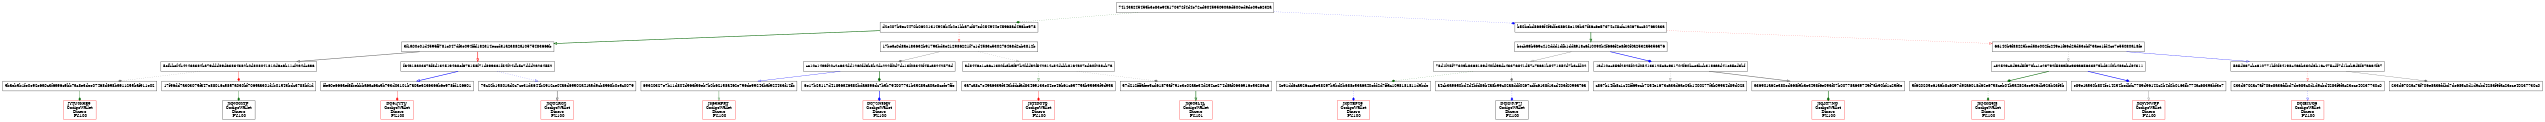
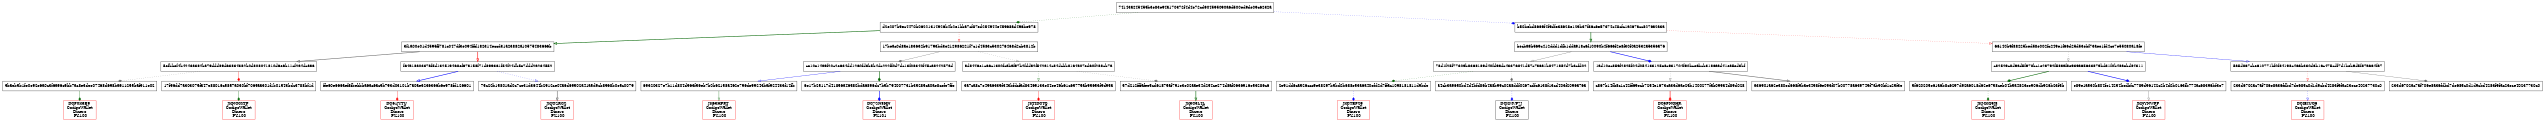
node "JYTU0K3E9 CodigoWallet Dinero PY-100": label "JYTU0K3E9 CodigoWallet Dinero PY-100" -> "DCF0K3E9 CodigoWallet Dinero PY-100"
node "JKNO0XTP CodigoWallet Dinero PY-100": color black -> red
node "DC7SN8HN CodigoWallet Dinero PY-100": label "DC7SN8HN CodigoWallet Dinero PY-100" -> "DC7SN8HN CodigoWallet Dinero PY-101"
node "JK3C3L4L CodigoWallet Dinero PY-101": label "JK3C3L4L CodigoWallet Dinero PY-101" -> "JK3C3L4L CodigoWallet Dinero PY-100"
node "DC5PNQHR CodigoWallet Dinero PY-100": added
node "JKLXT7NO CodigoWallet Dinero PY-100": removed
